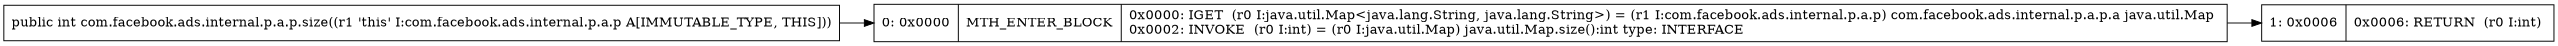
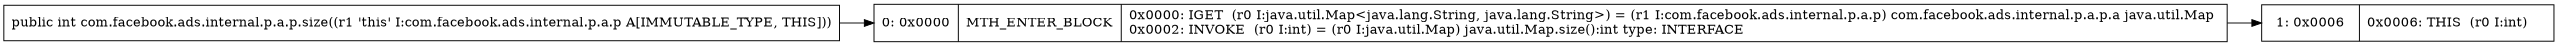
node "1: 0x0006": text "0x0006: RETURN  (r0 I:int)" -> "0x0006: THIS  (r0 I:int)"
